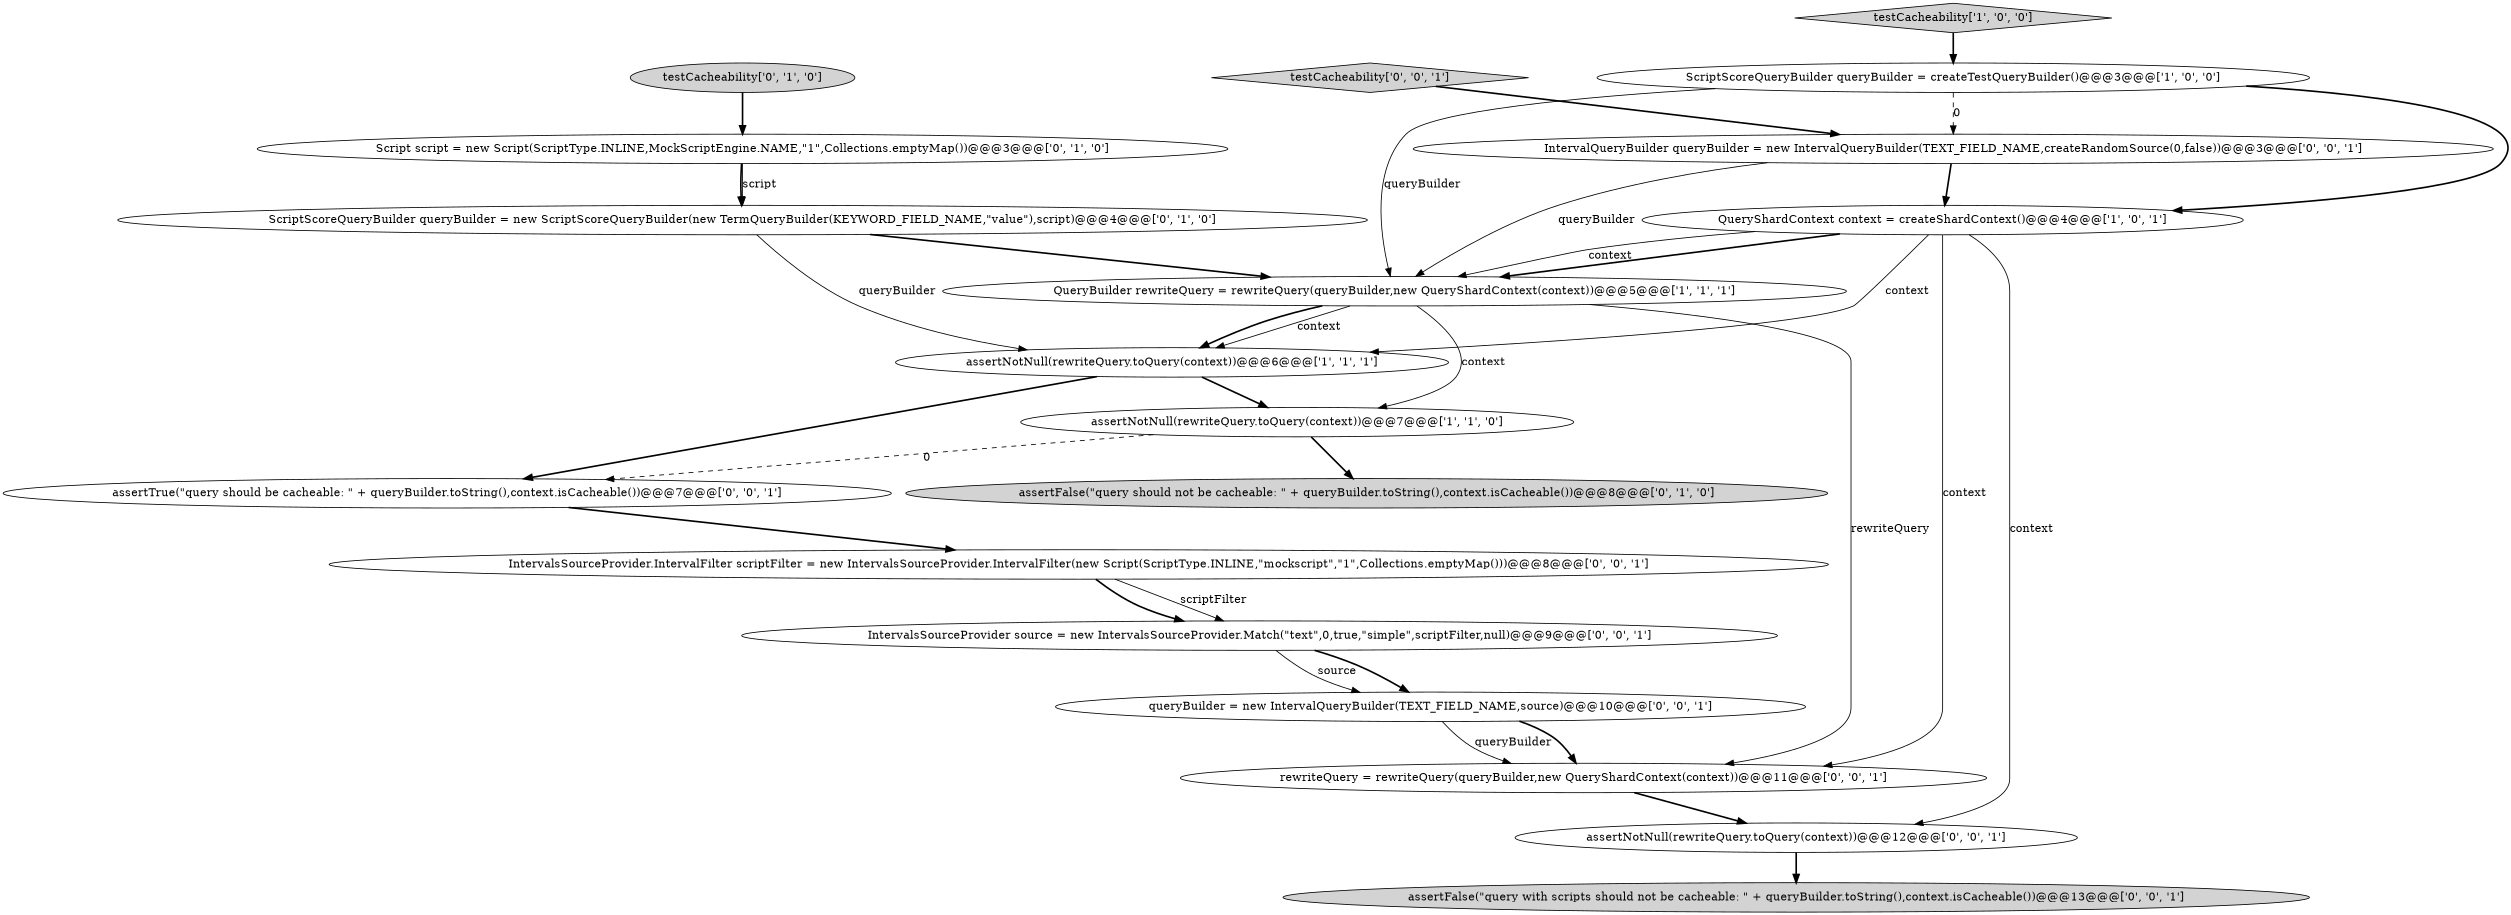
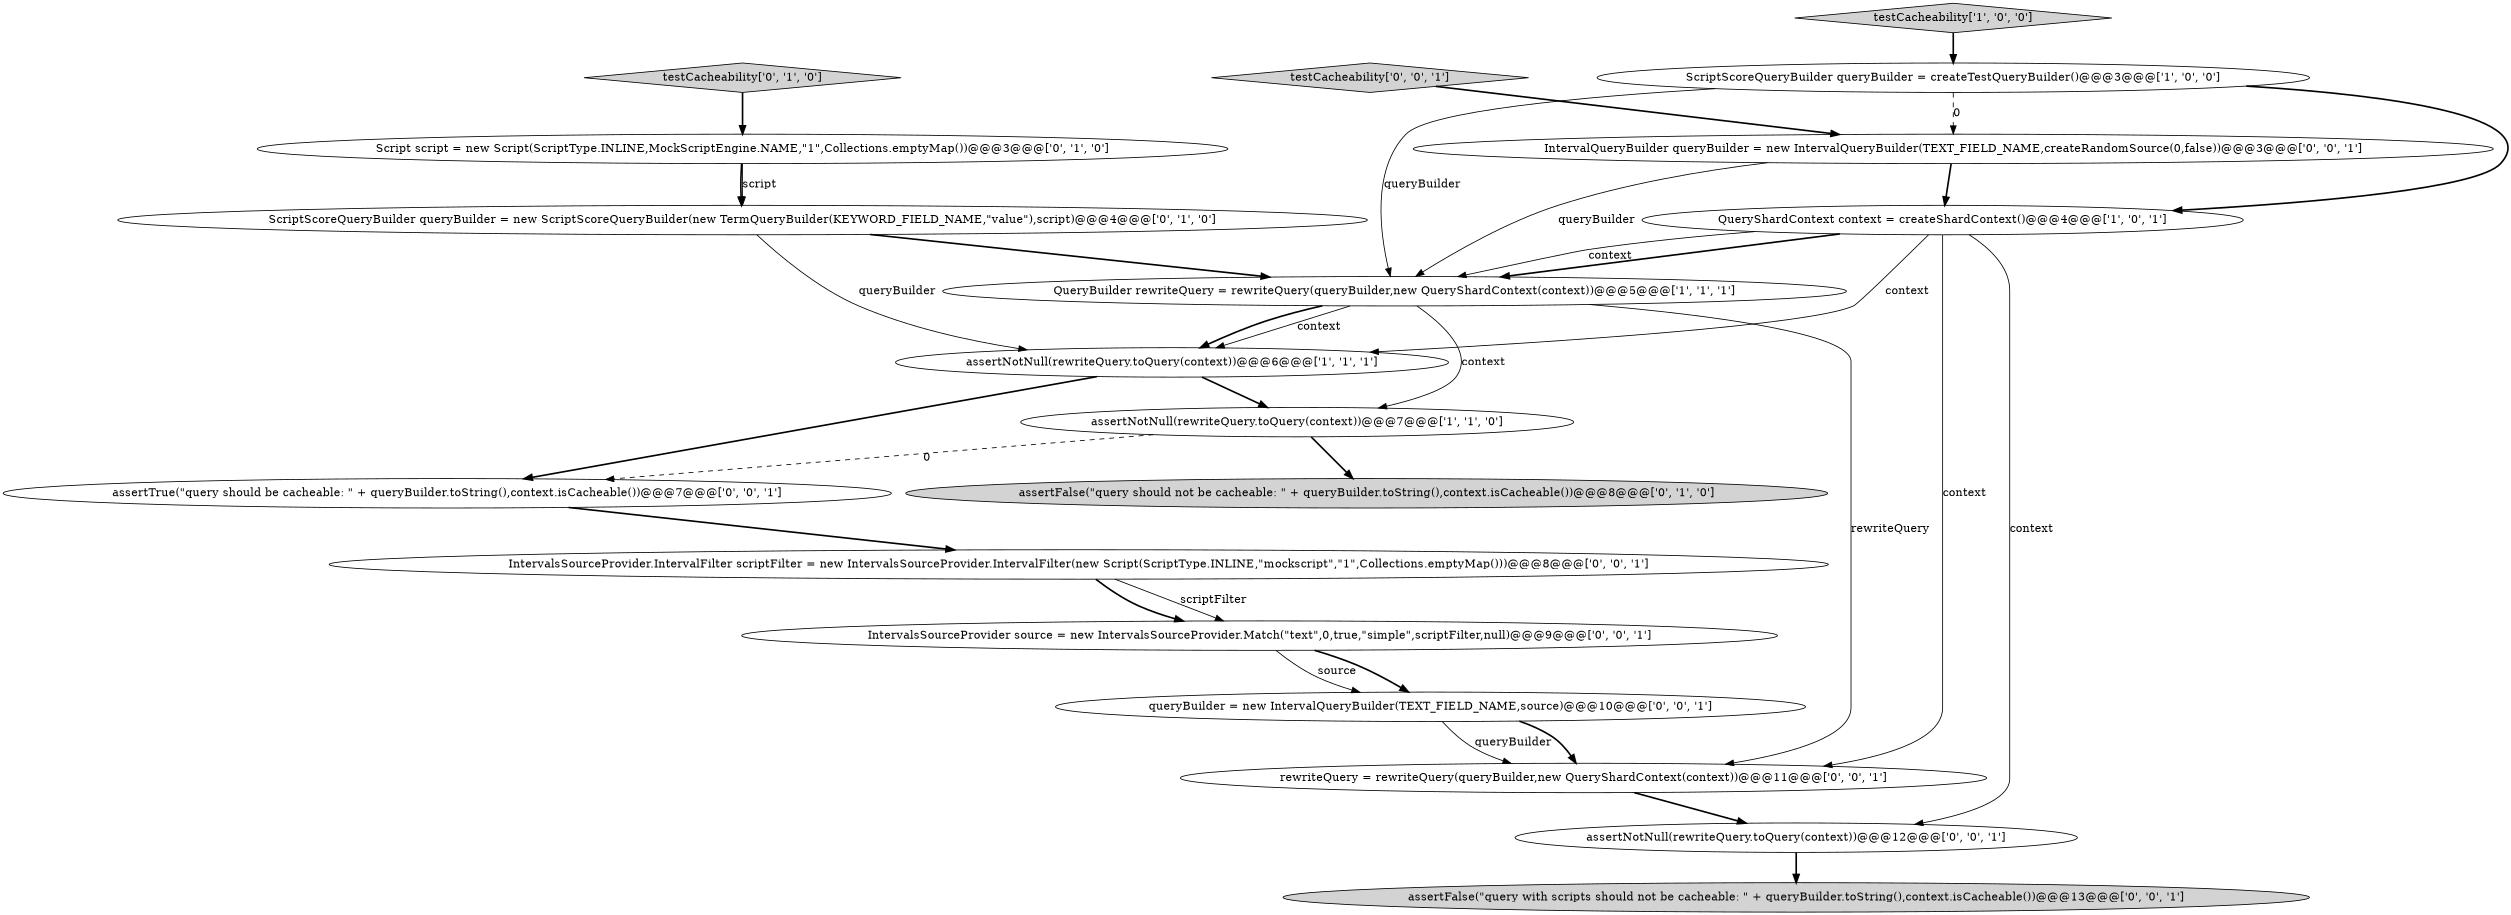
node "testCacheability['0', '1', '0']": shape ellipse -> diamond
